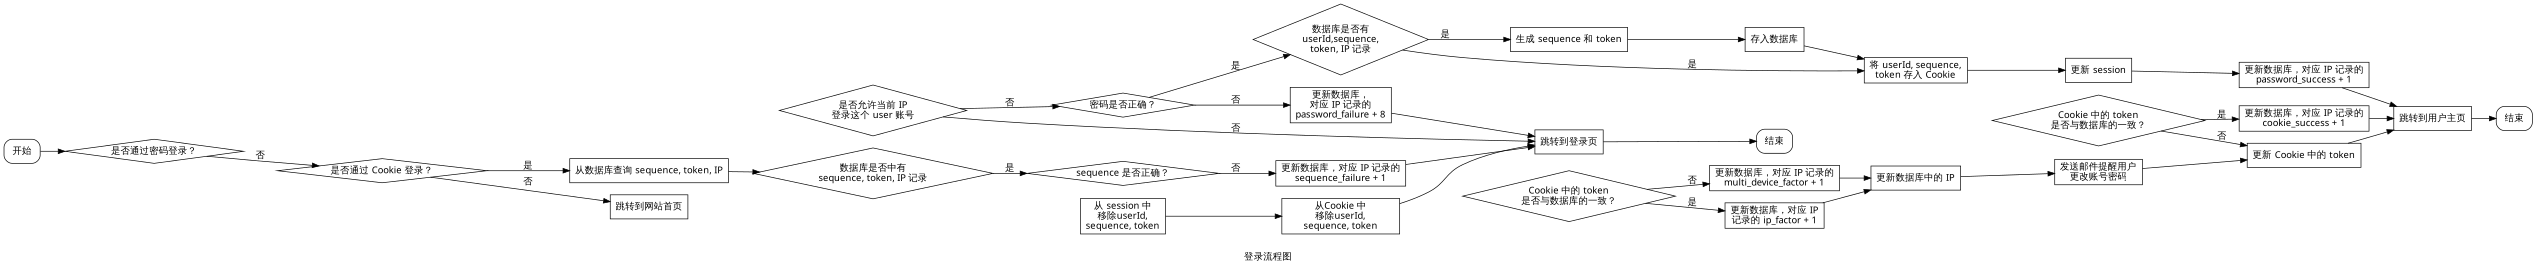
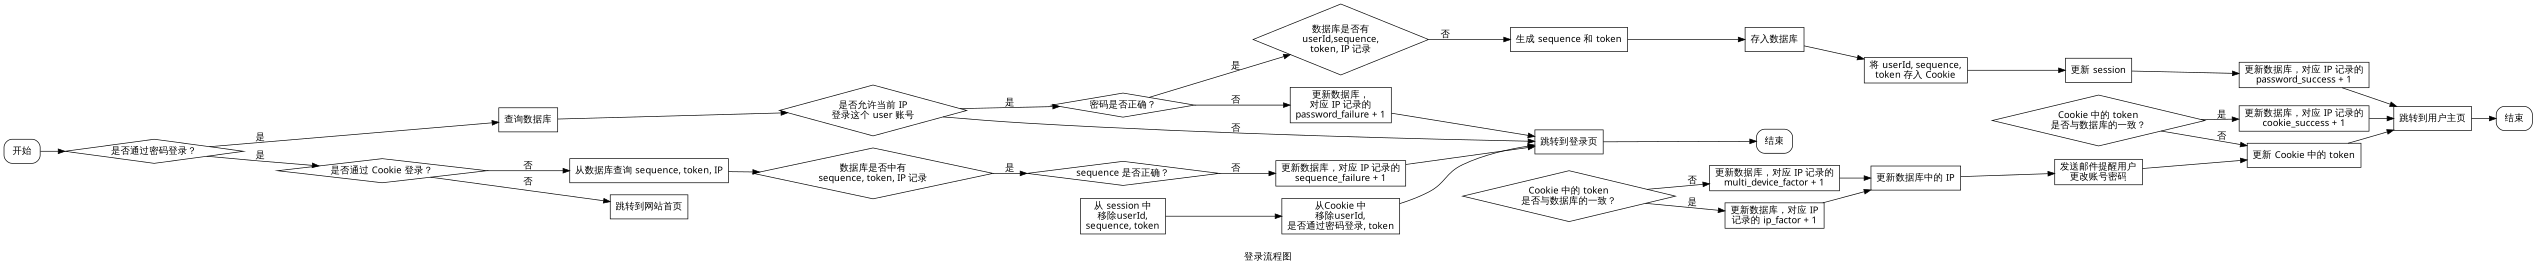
edge "数据库是否有 userId,sequence, token, IP 记录" -> "生成 sequence 和 token": label "是" -> "否"
edge "数据库是否有 userId,sequence, token, IP 记录" -> "将 userId, sequence, token 存入 Cookie": removed, label "是"
edge "是否允许当前 IP 登录这个 user 账号" -> "密码是否正确？": label "否" -> "是"
node "更新数据库， 对应 IP 记录的 password_failure + 8": label "更新数据库， 对应 IP 记录的 password_failure + 8" -> "更新数据库， 对应 IP 记录的 password_failure + 1"
node "查询数据库": added
edge "是否通过密码登录？" -> "是否通过 Cookie 登录？": label "否" -> "是"
edge "是否通过 Cookie 登录？" -> "从数据库查询 sequence, token, IP": label "是" -> "否"
node "从Cookie 中 移除userId, sequence, token": label "从Cookie 中 移除userId, sequence, token" -> "从Cookie 中 移除userId, 是否通过密码登录, token"
